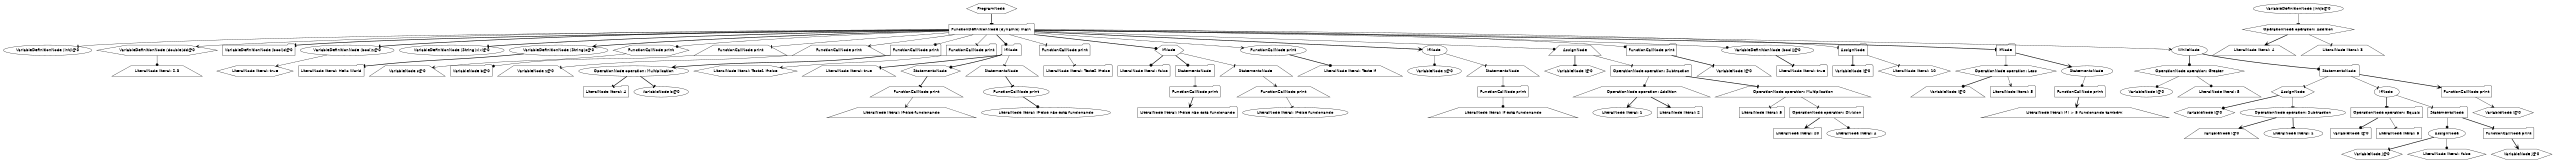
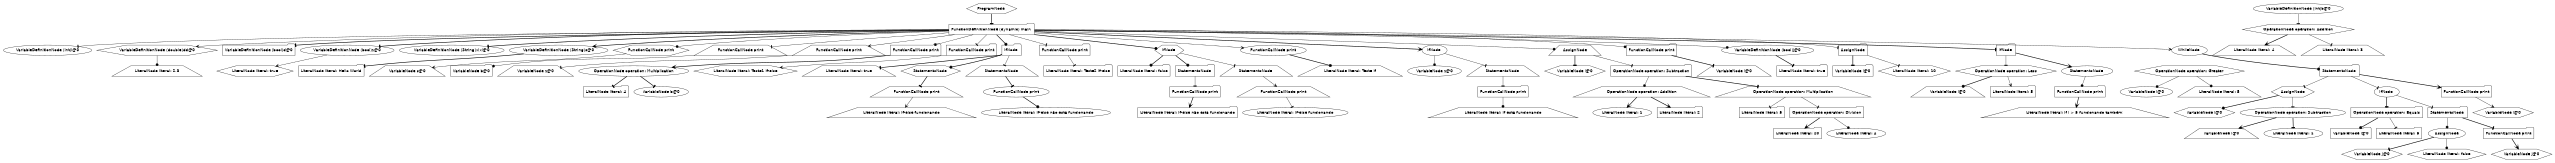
edge "WhileNode" -> "OperationNode operation: Greater": removed
